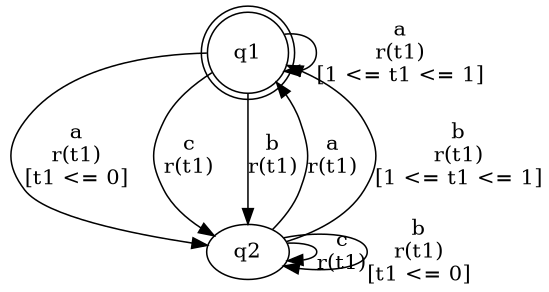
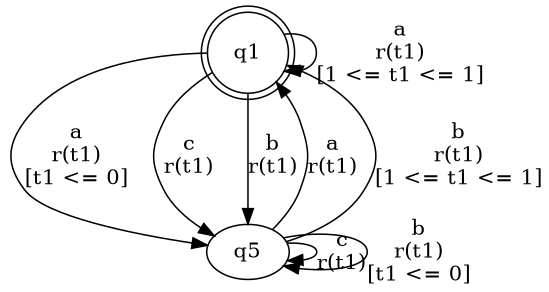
node "q2": label "q2" -> "q5"
